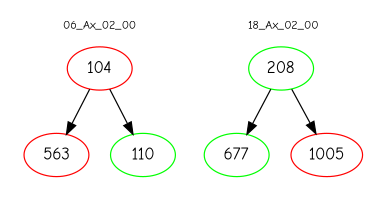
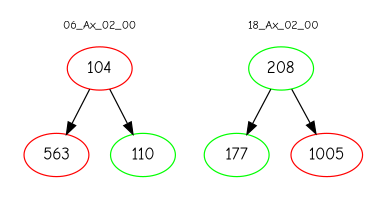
node "677": label "677" -> "177"
